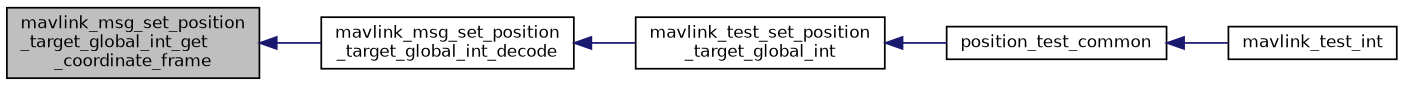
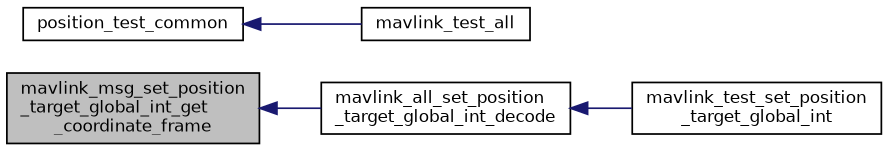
node "mavlink_msg_set_position _target_global_int_decode": label "mavlink_msg_set_position _target_global_int_decode" -> "mavlink_all_set_position _target_global_int_decode"
edge "position_test_common" -> "mavlink_test_set_position _target_global_int": removed
node "mavlink_test_int": label "mavlink_test_int" -> "mavlink_test_all"
